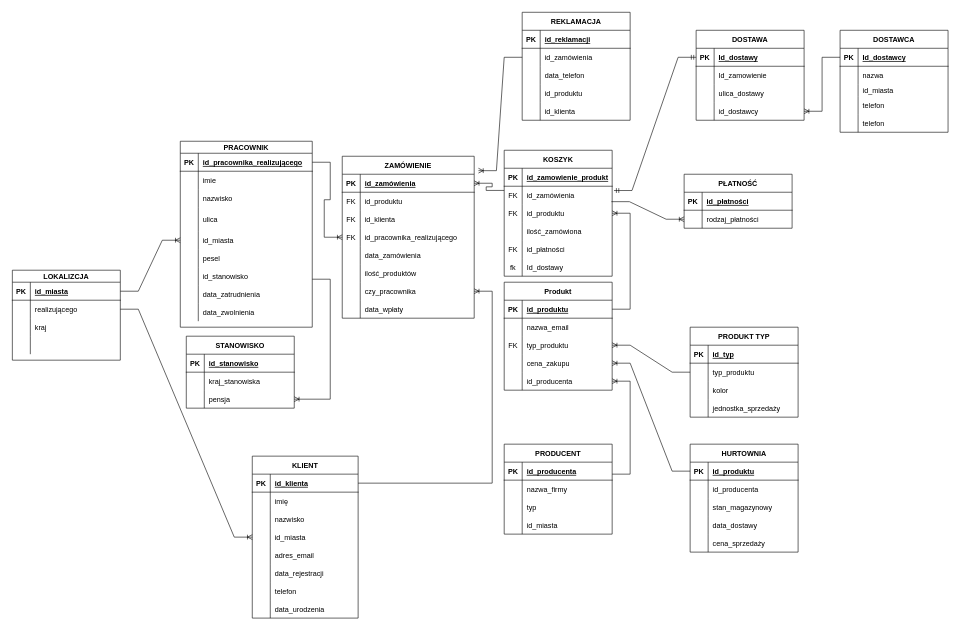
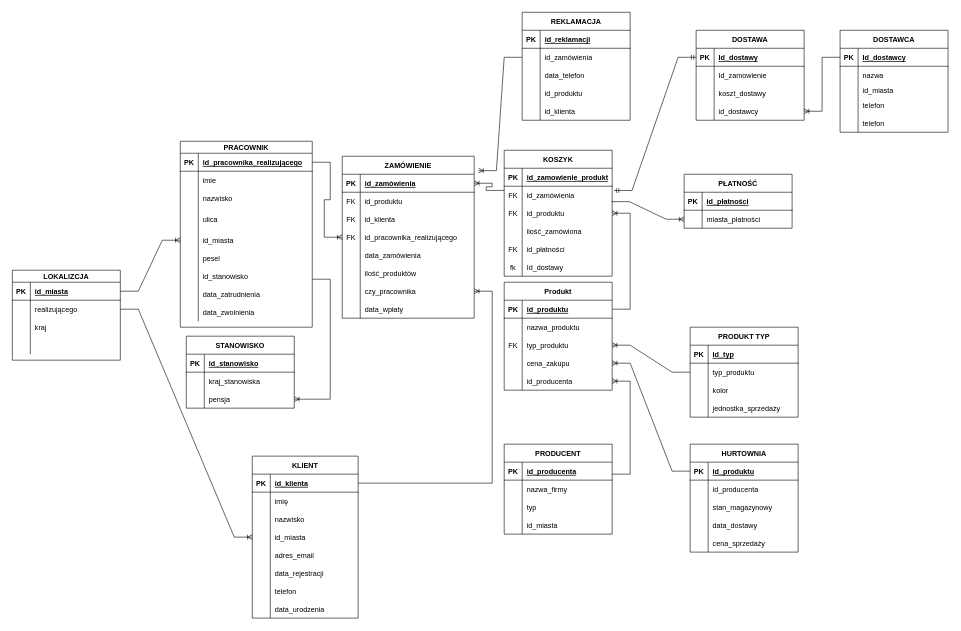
node "ulica_dostawy": label "ulica_dostawy" -> "koszt_dostawy"
node "rodzaj_płatności": label "rodzaj_płatności" -> "miasta_płatności"
node "nazwa_email": label "nazwa_email" -> "nazwa_produktu"
